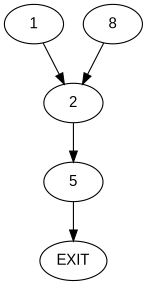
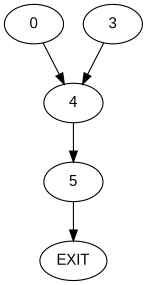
node "1": label "1" -> "0"
node "8": label "8" -> "3"
node "2": label "2" -> "4"
